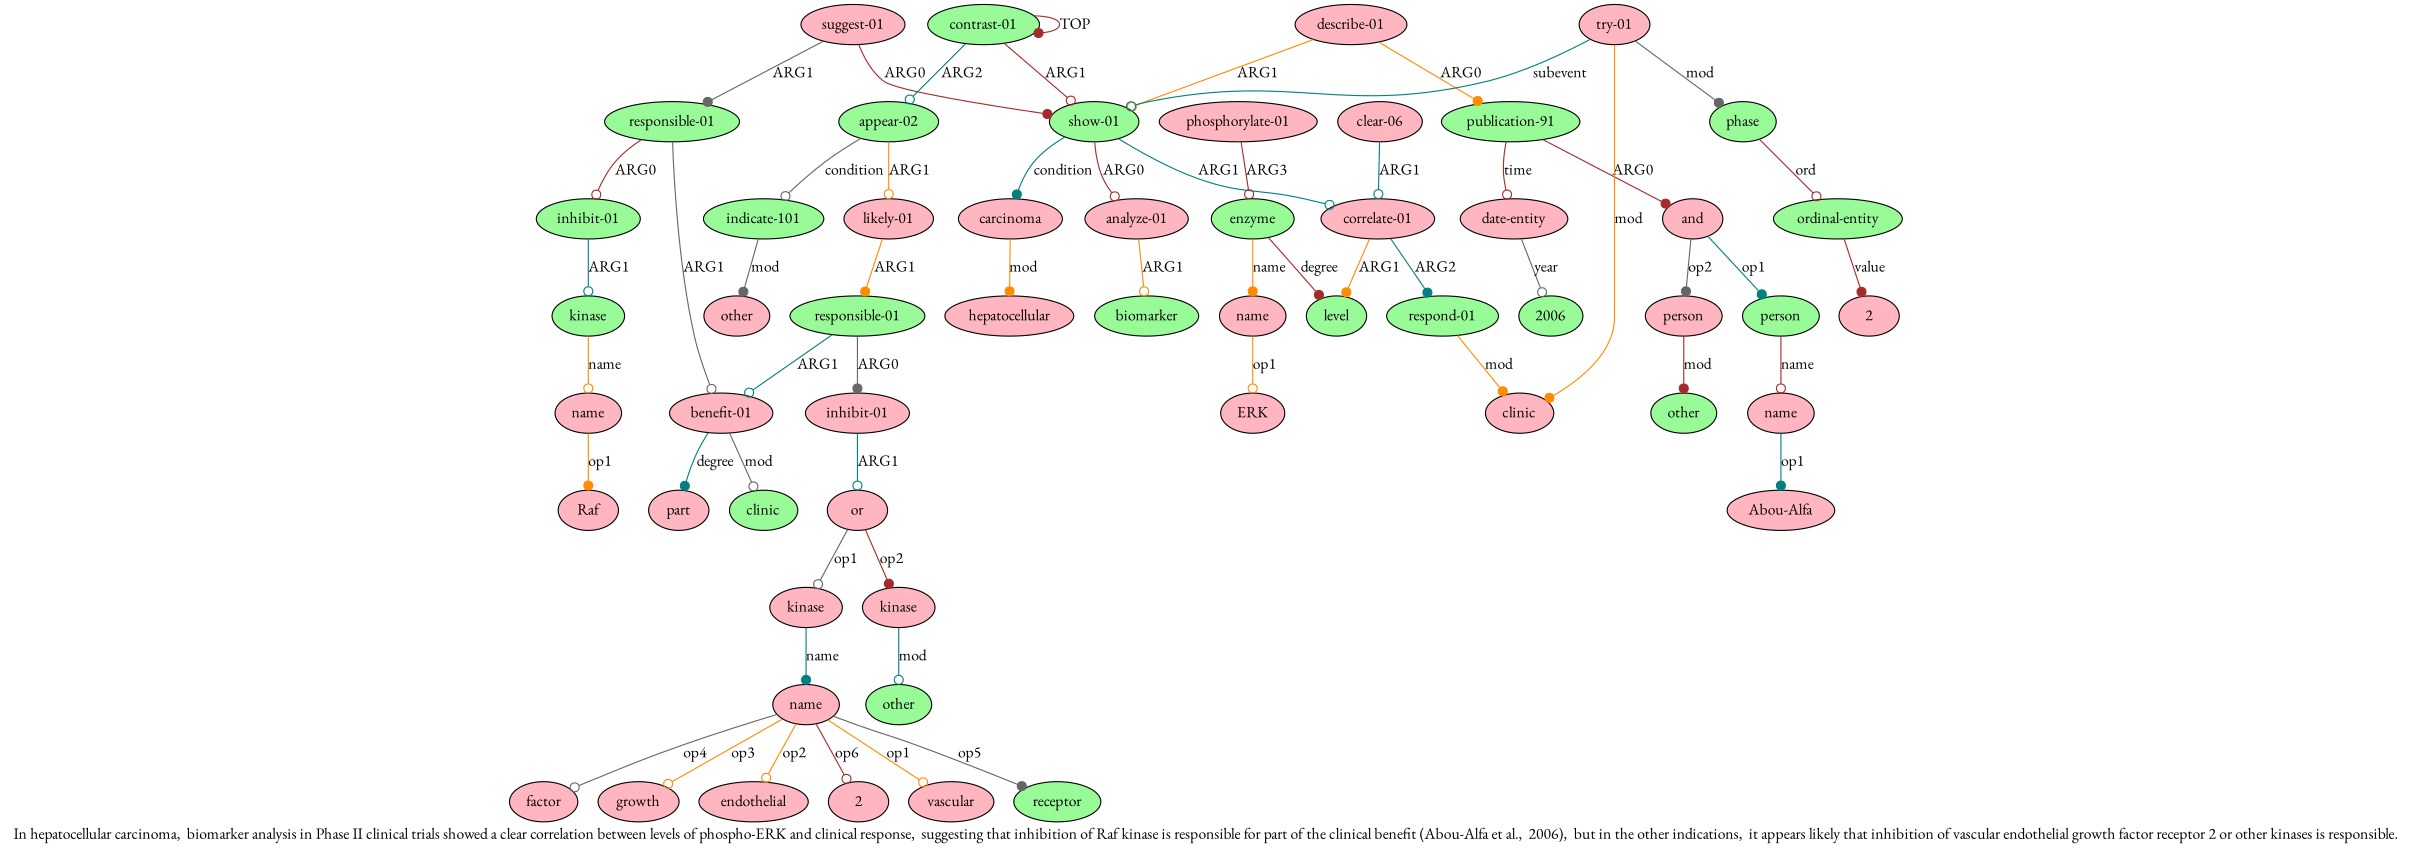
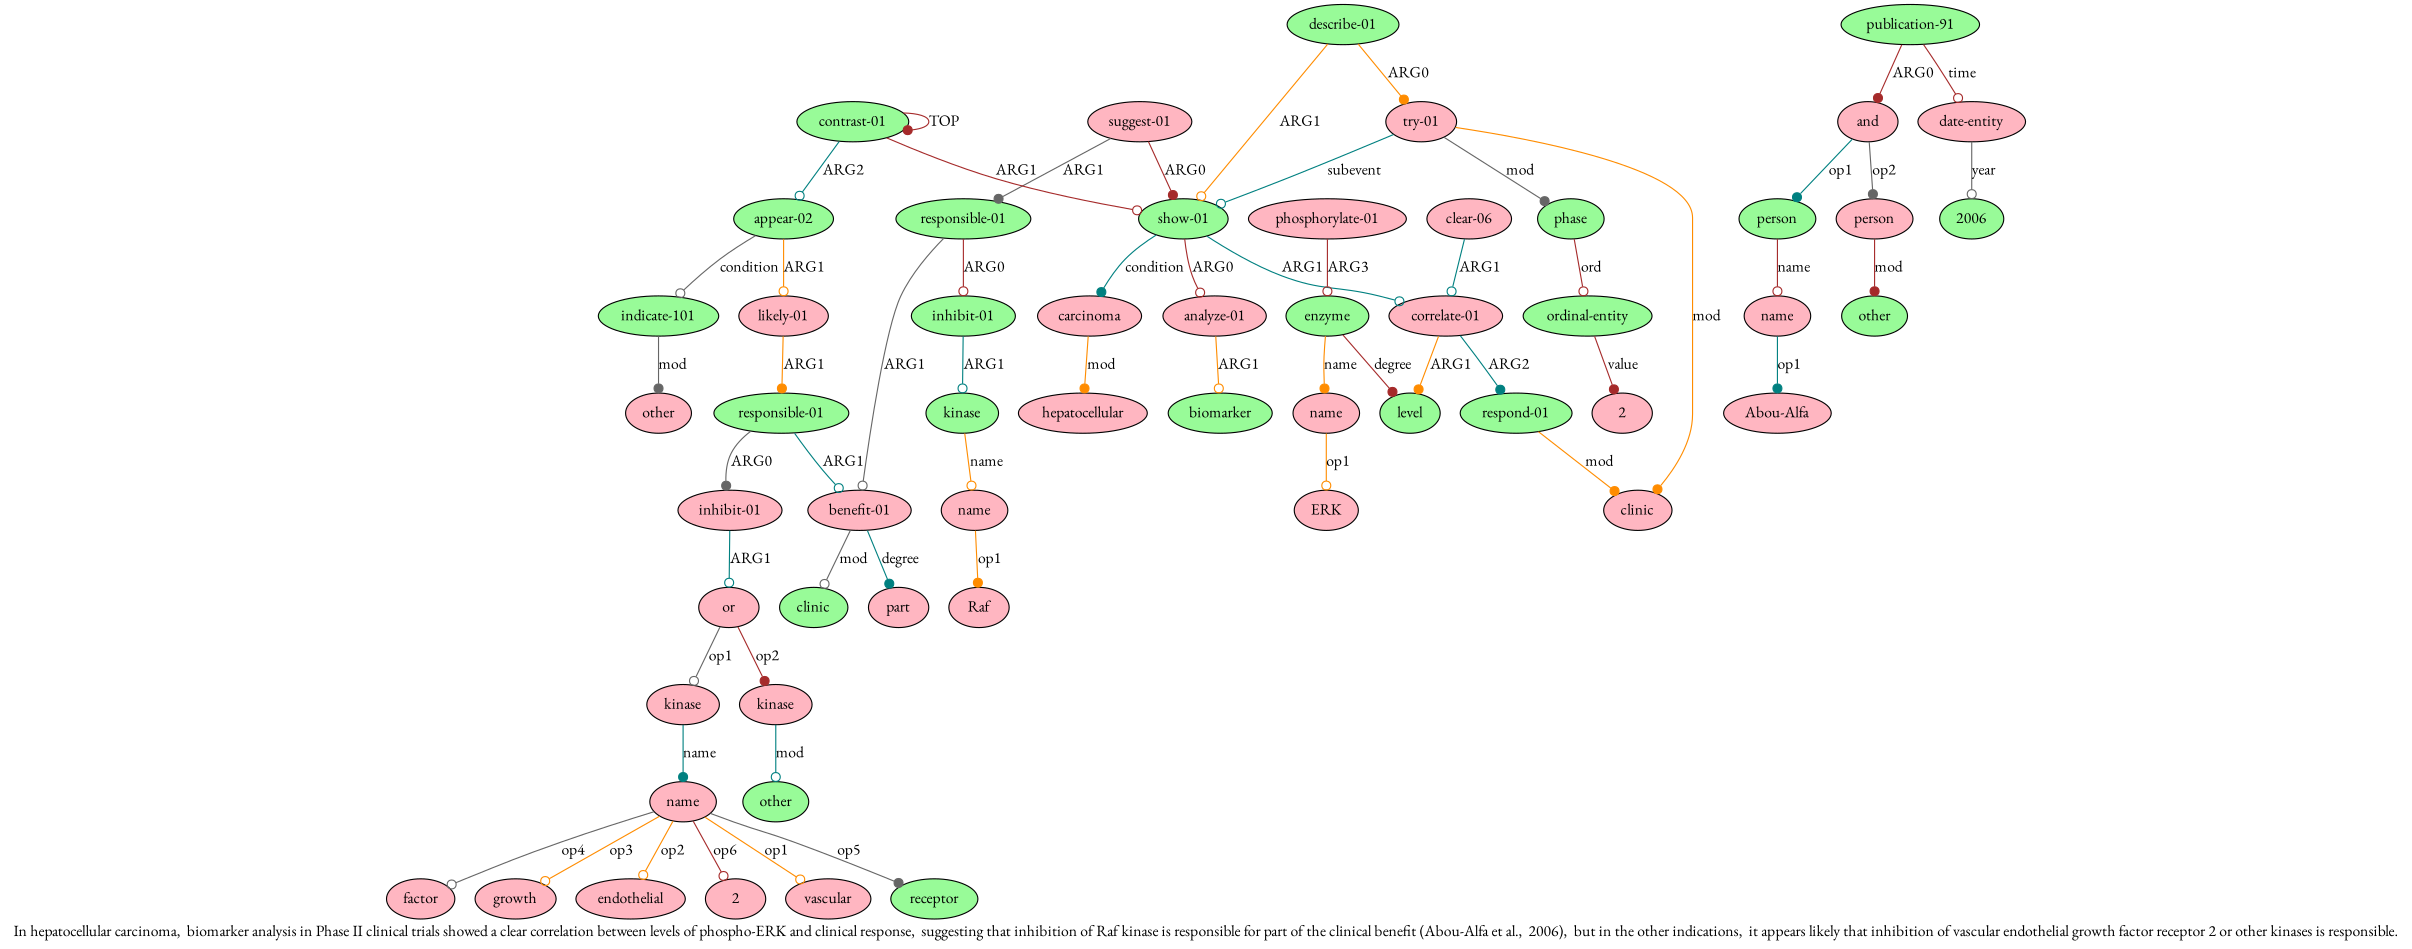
node "describe-01": fillcolor lightpink -> palegreen
edge "describe-01" -> "publication-91": now "describe-01" -> "try-01"
